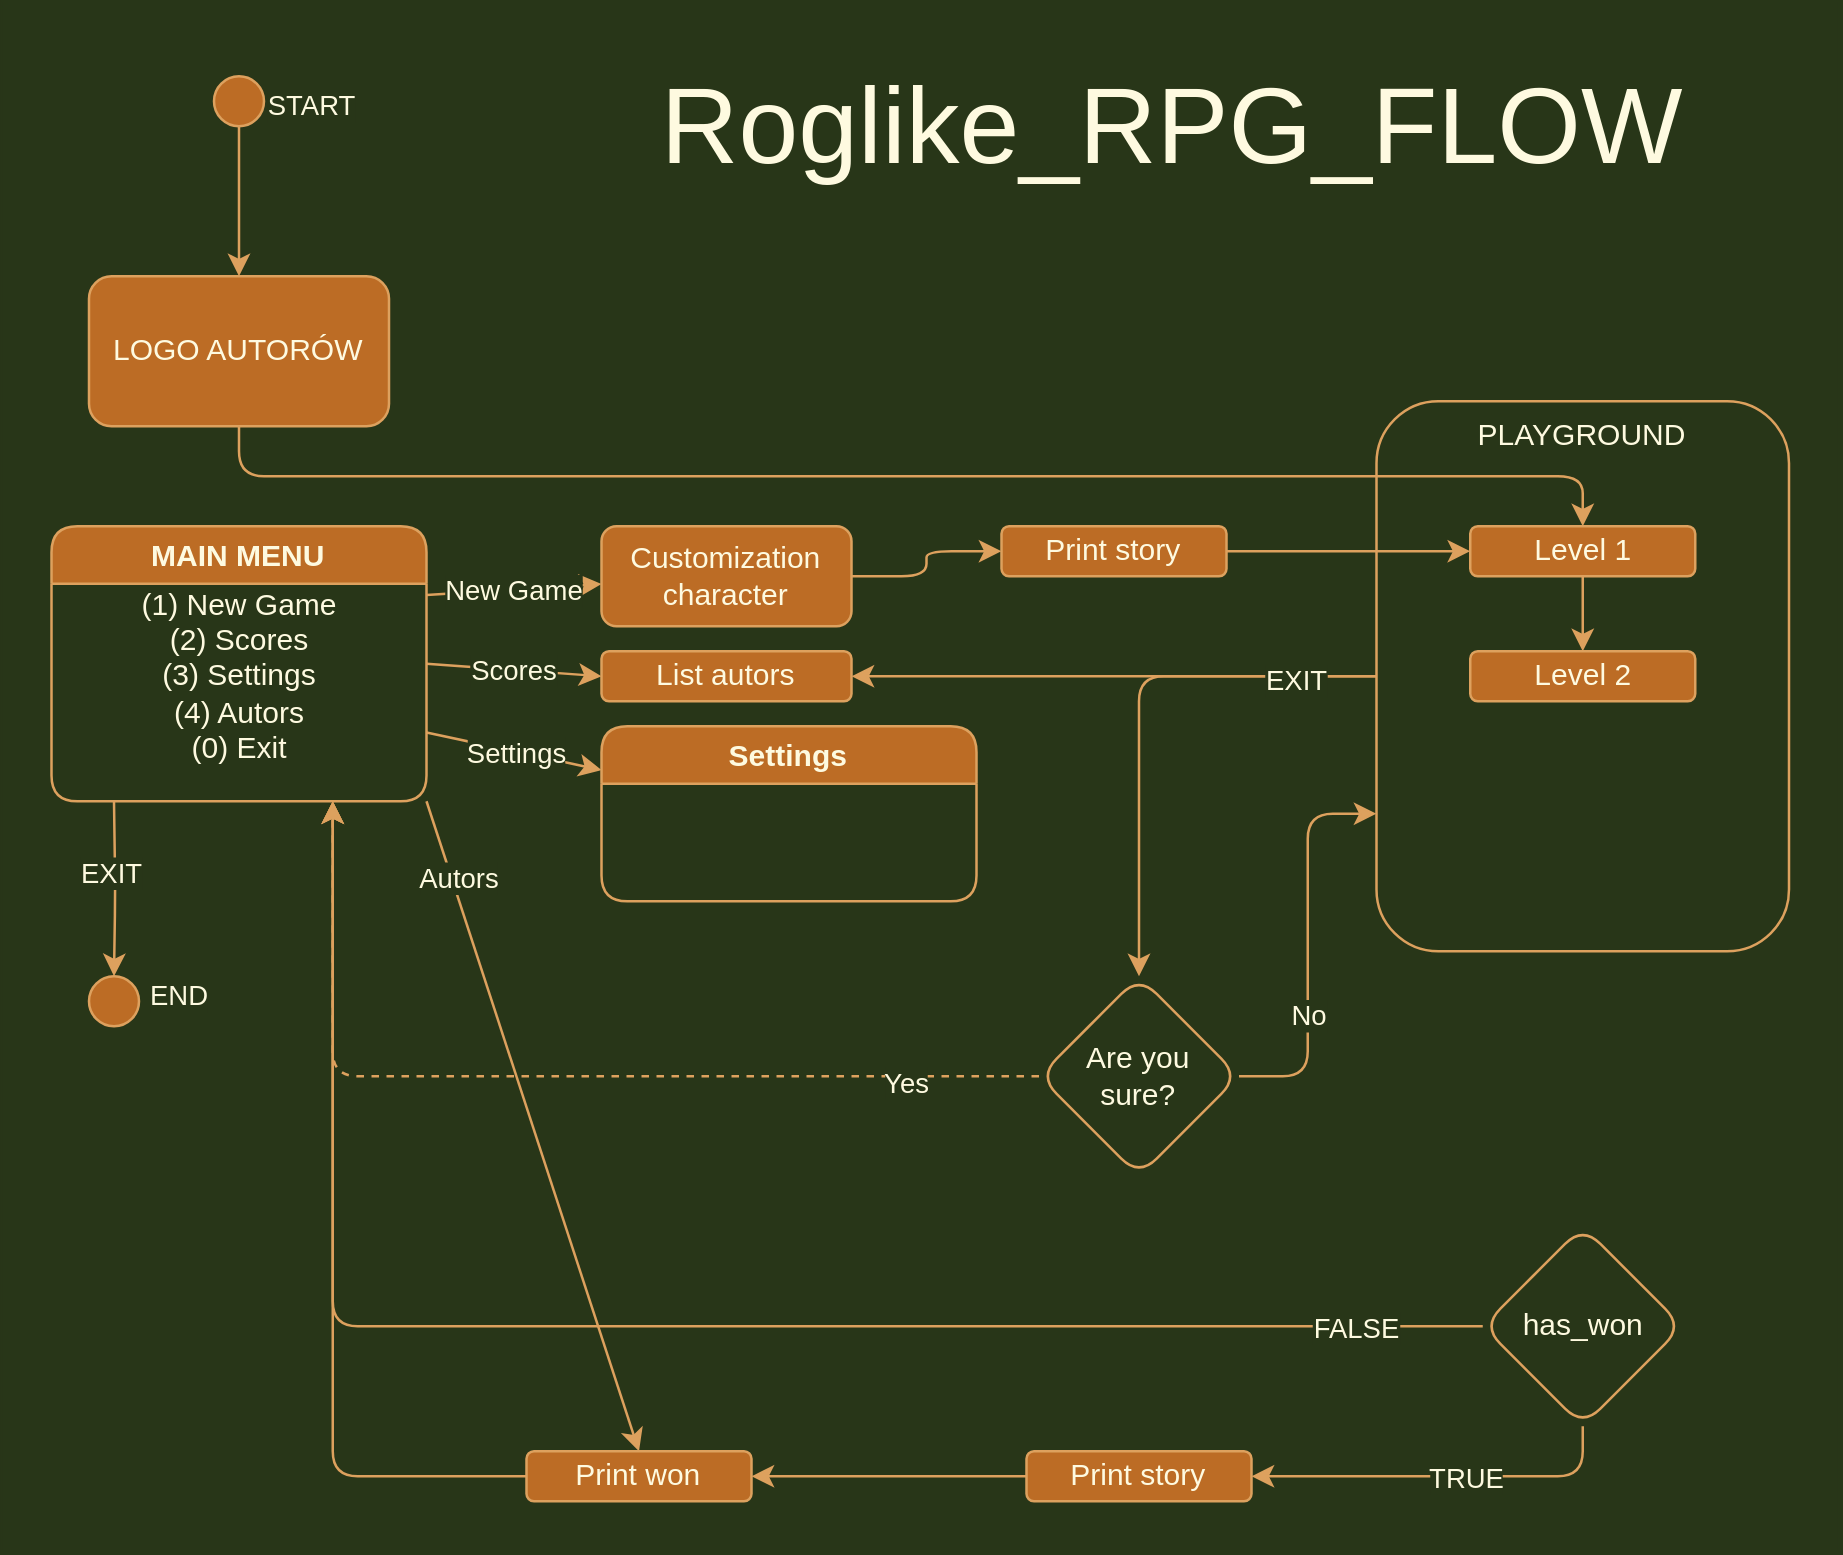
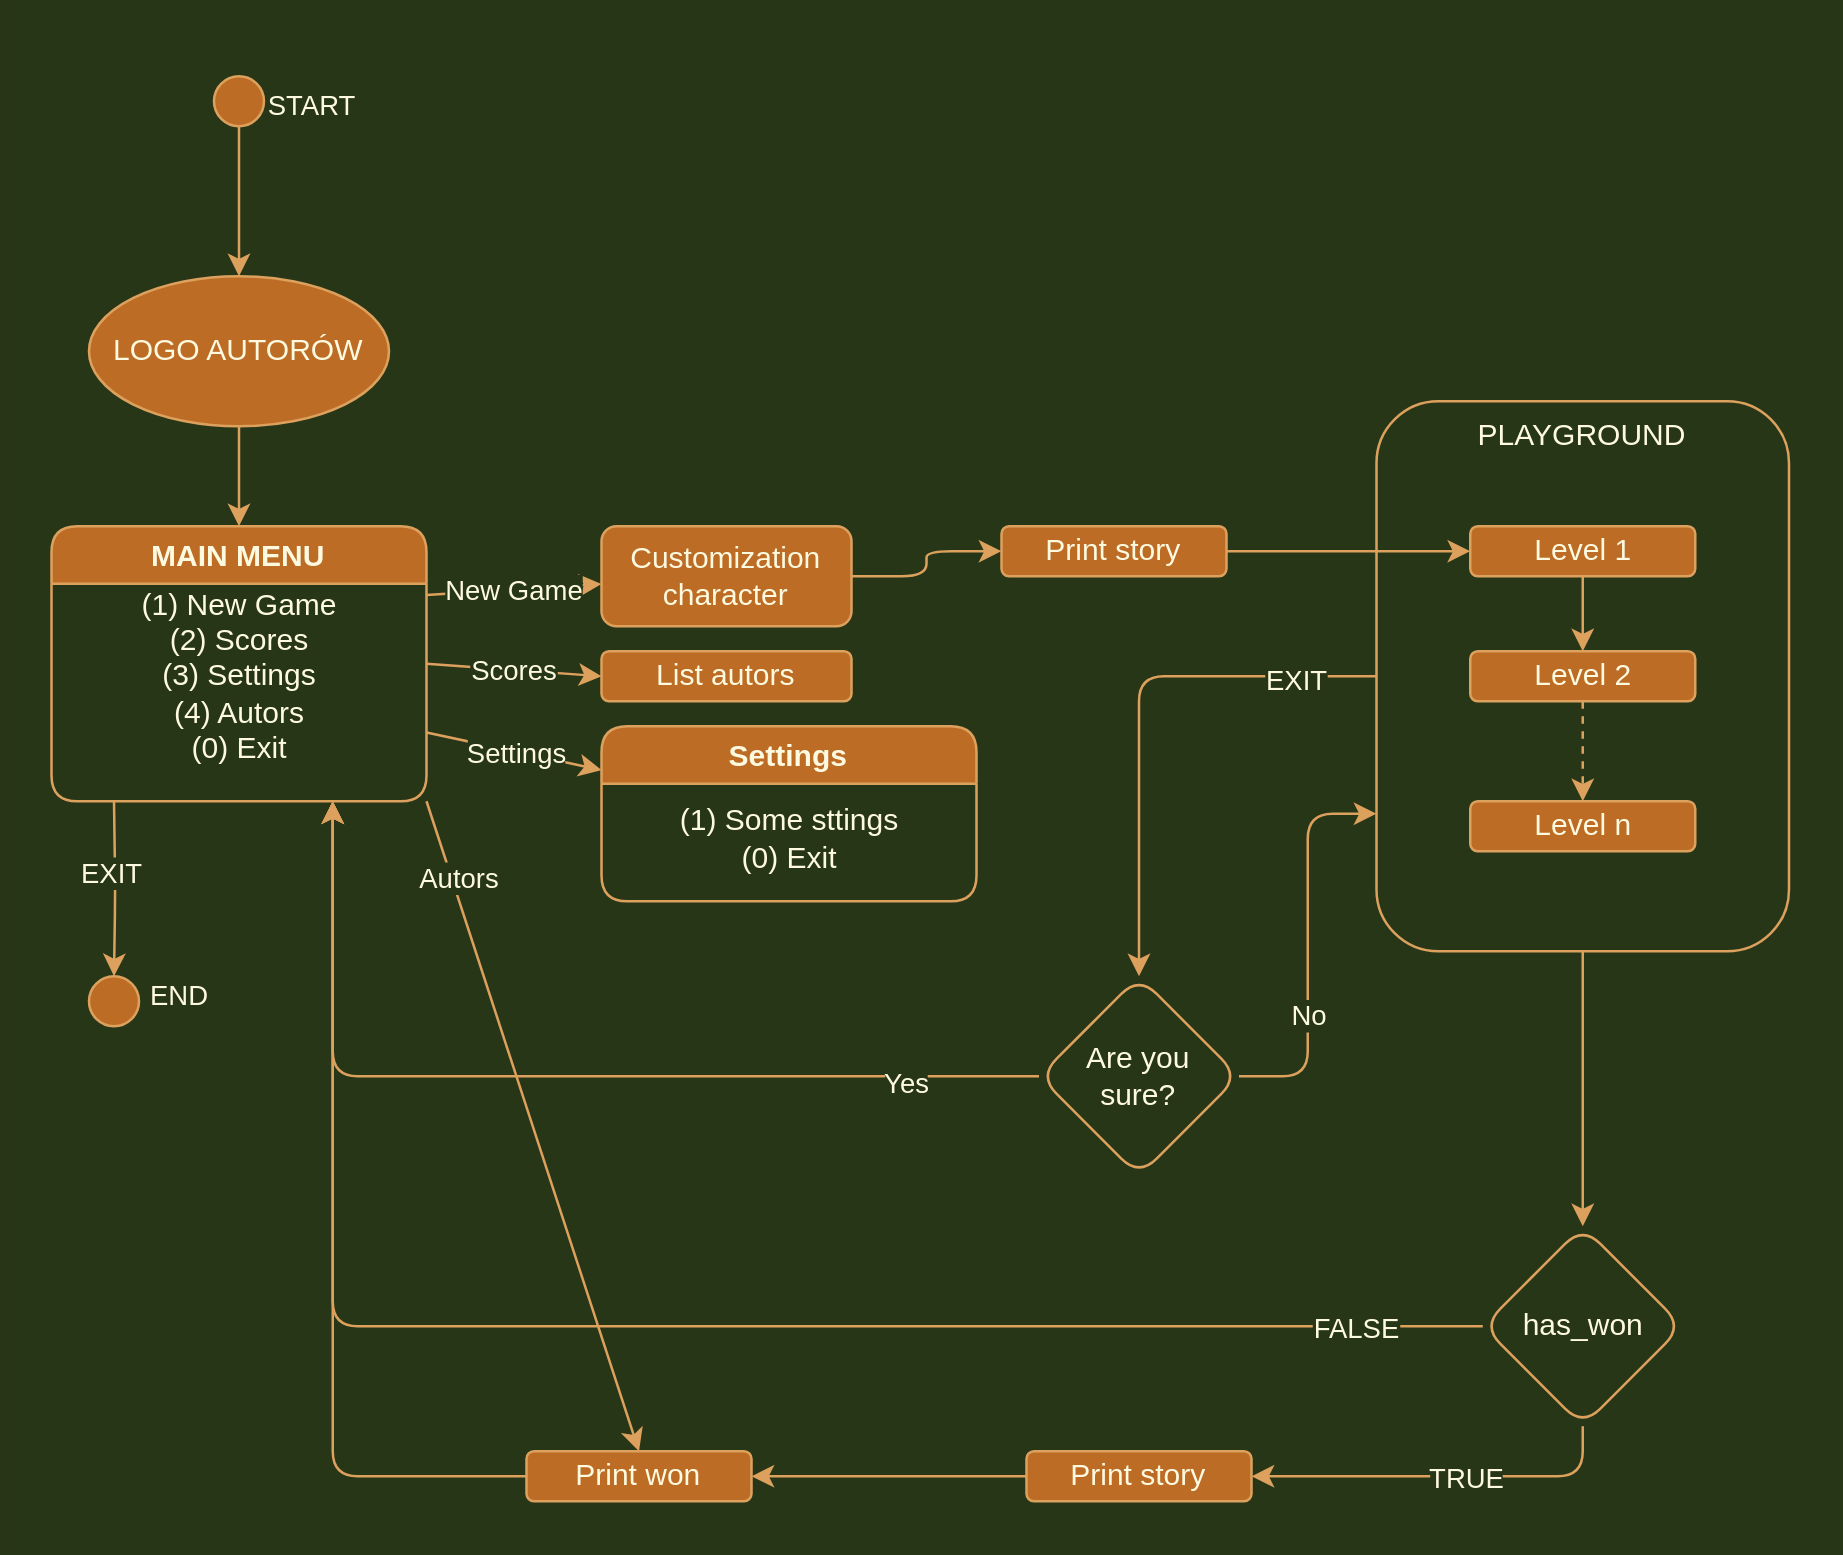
node "Roglike_RPG_FLOW": removed
node "LOGO AUTORÓW": shape rounded rectangle -> ellipse
edge "LOGO AUTORÓW" -> "Level 1": now "LOGO AUTORÓW" -> "MAIN MENU"
edge "PLAYGROUND" -> "List autors": now "PLAYGROUND" -> "has_won"
edge "Level 2" -> "Level n": added
node "Level n": added
node "(1) Some sttings (0) Exit": added
edge "Are you sure?" -> "MAIN MENU": style dashed -> solid
